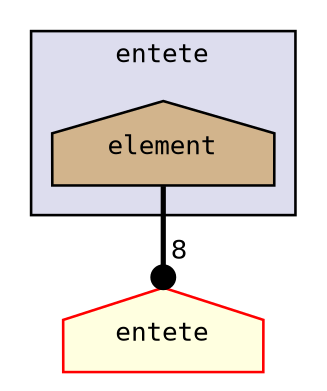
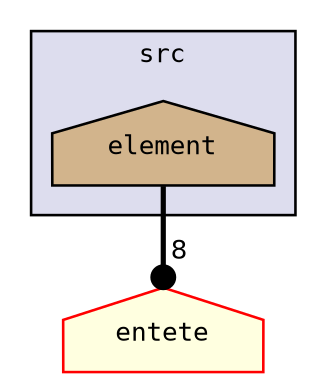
cluster "entete": label "entete" -> "src"
